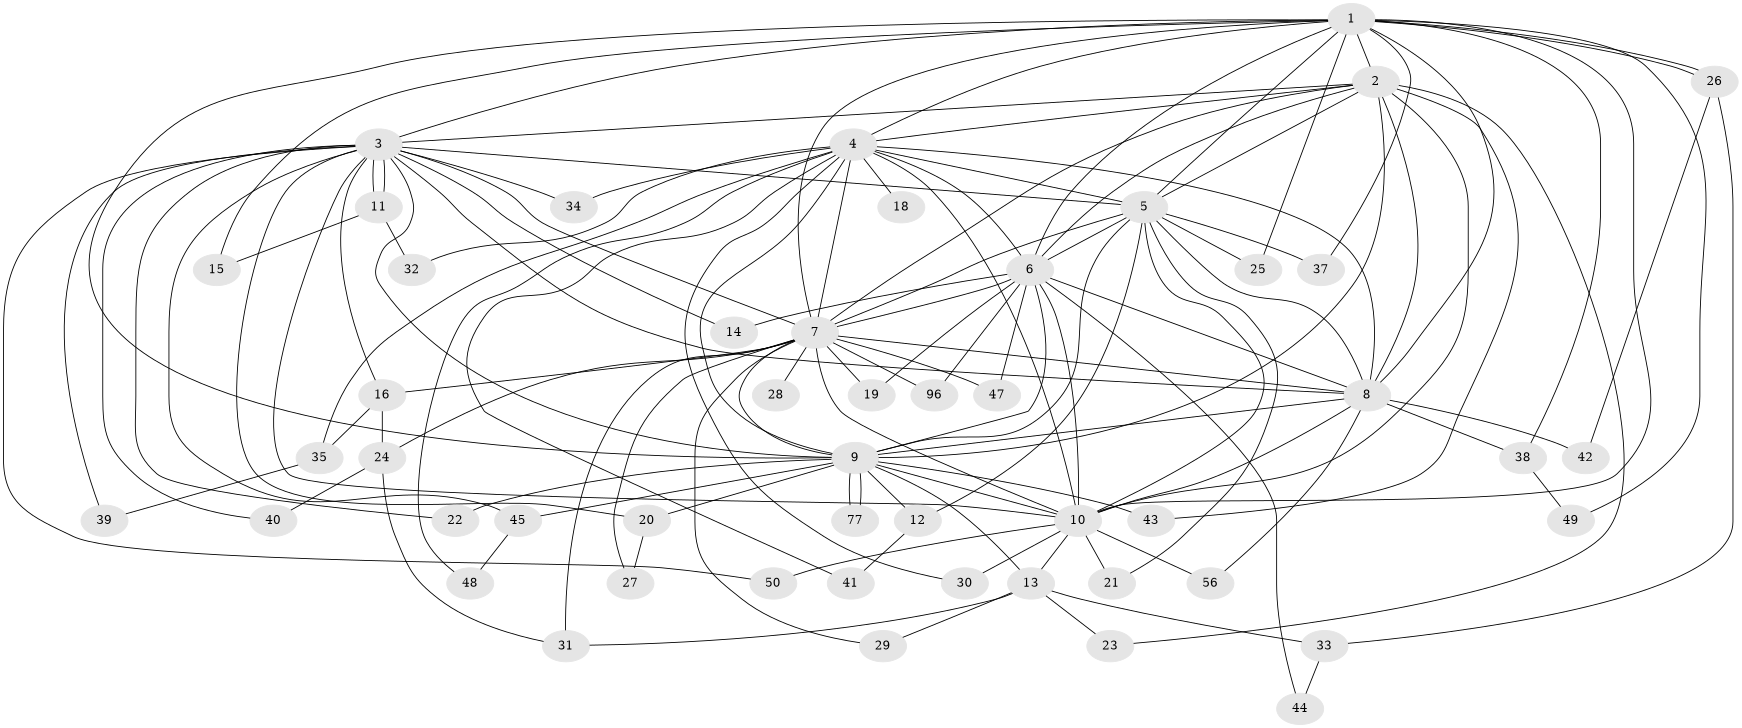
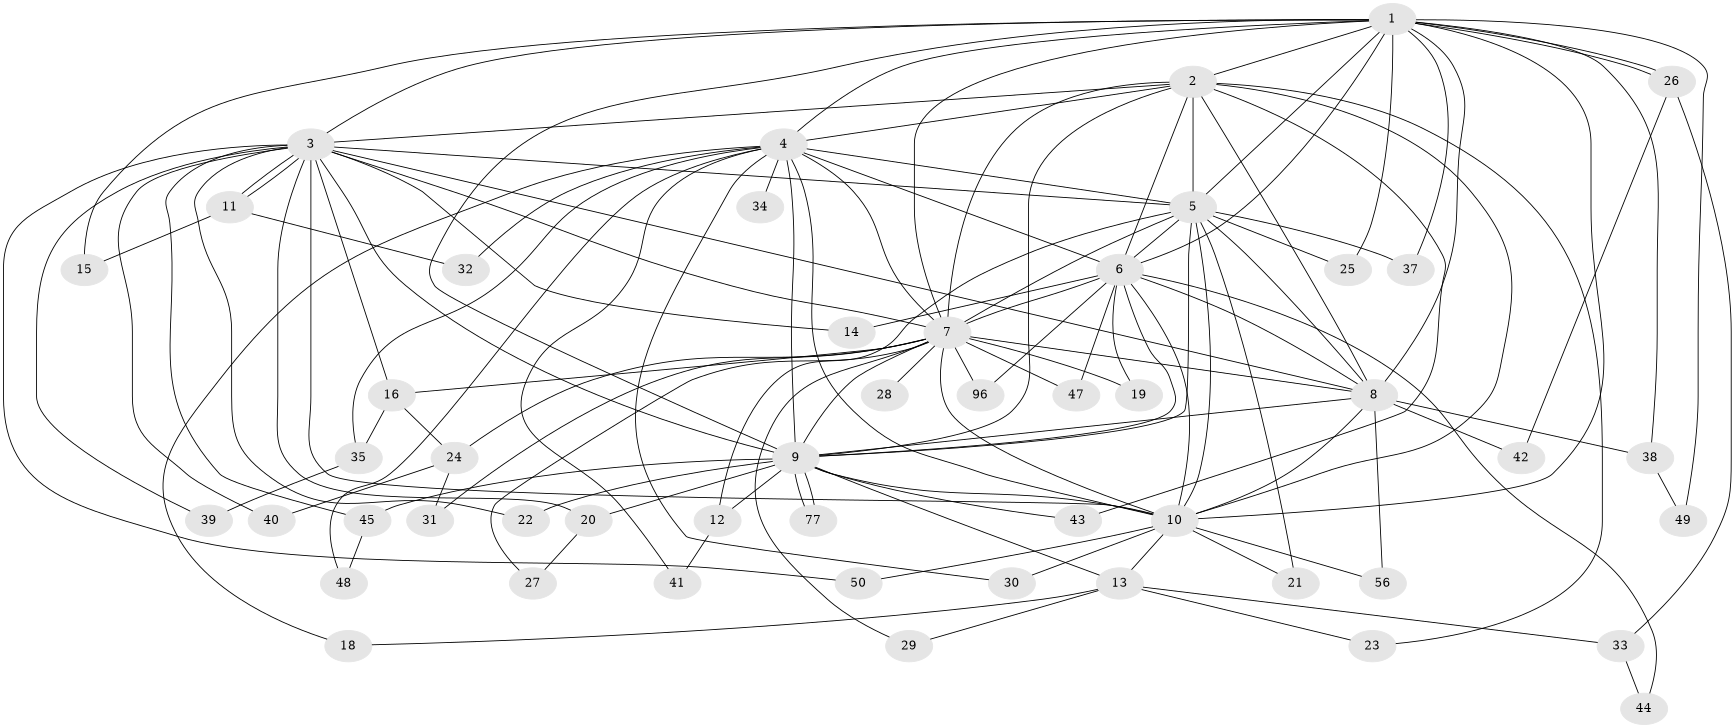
edge "3" -- "34": removed
edge "4" -- "8": removed
edge "13" -- "31": now "13" -- "18"
